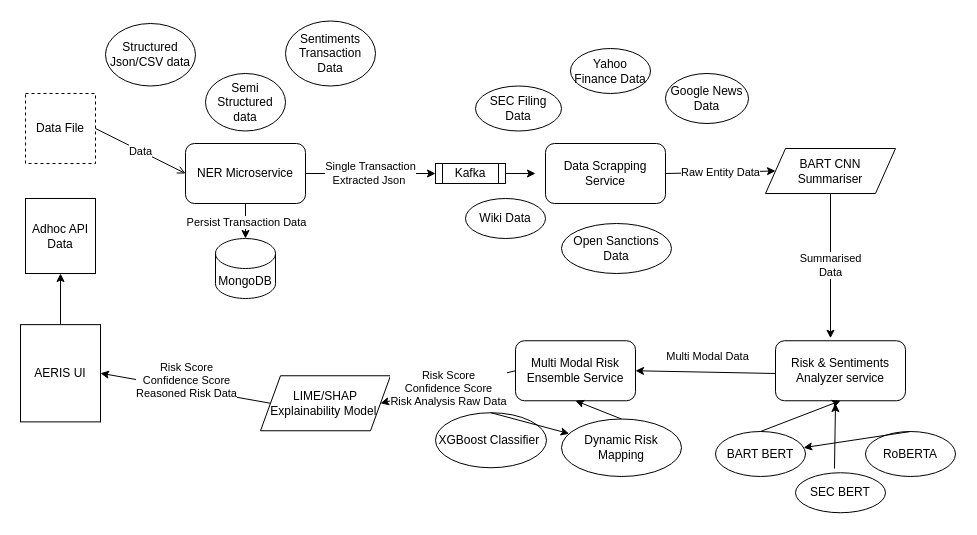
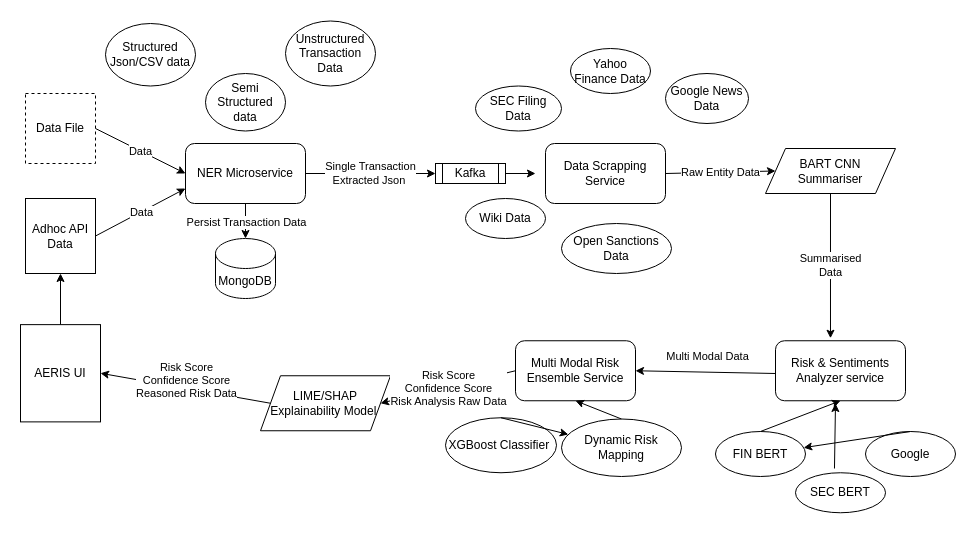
node "Sentiments Transaction Data": label "Sentiments Transaction Data" -> "Unstructured Transaction Data"
edge "Data File" -> "NER Microservice": arrowhead open -> classic
edge "Adhoc API Data" -> "NER Microservice": added, label "Data"
node "XGBoost Classifier": moved (491, 440) -> (501, 445)
node "BART BERT": label "BART BERT" -> "FIN BERT"
node "RoBERTA": label "RoBERTA" -> "Google"
